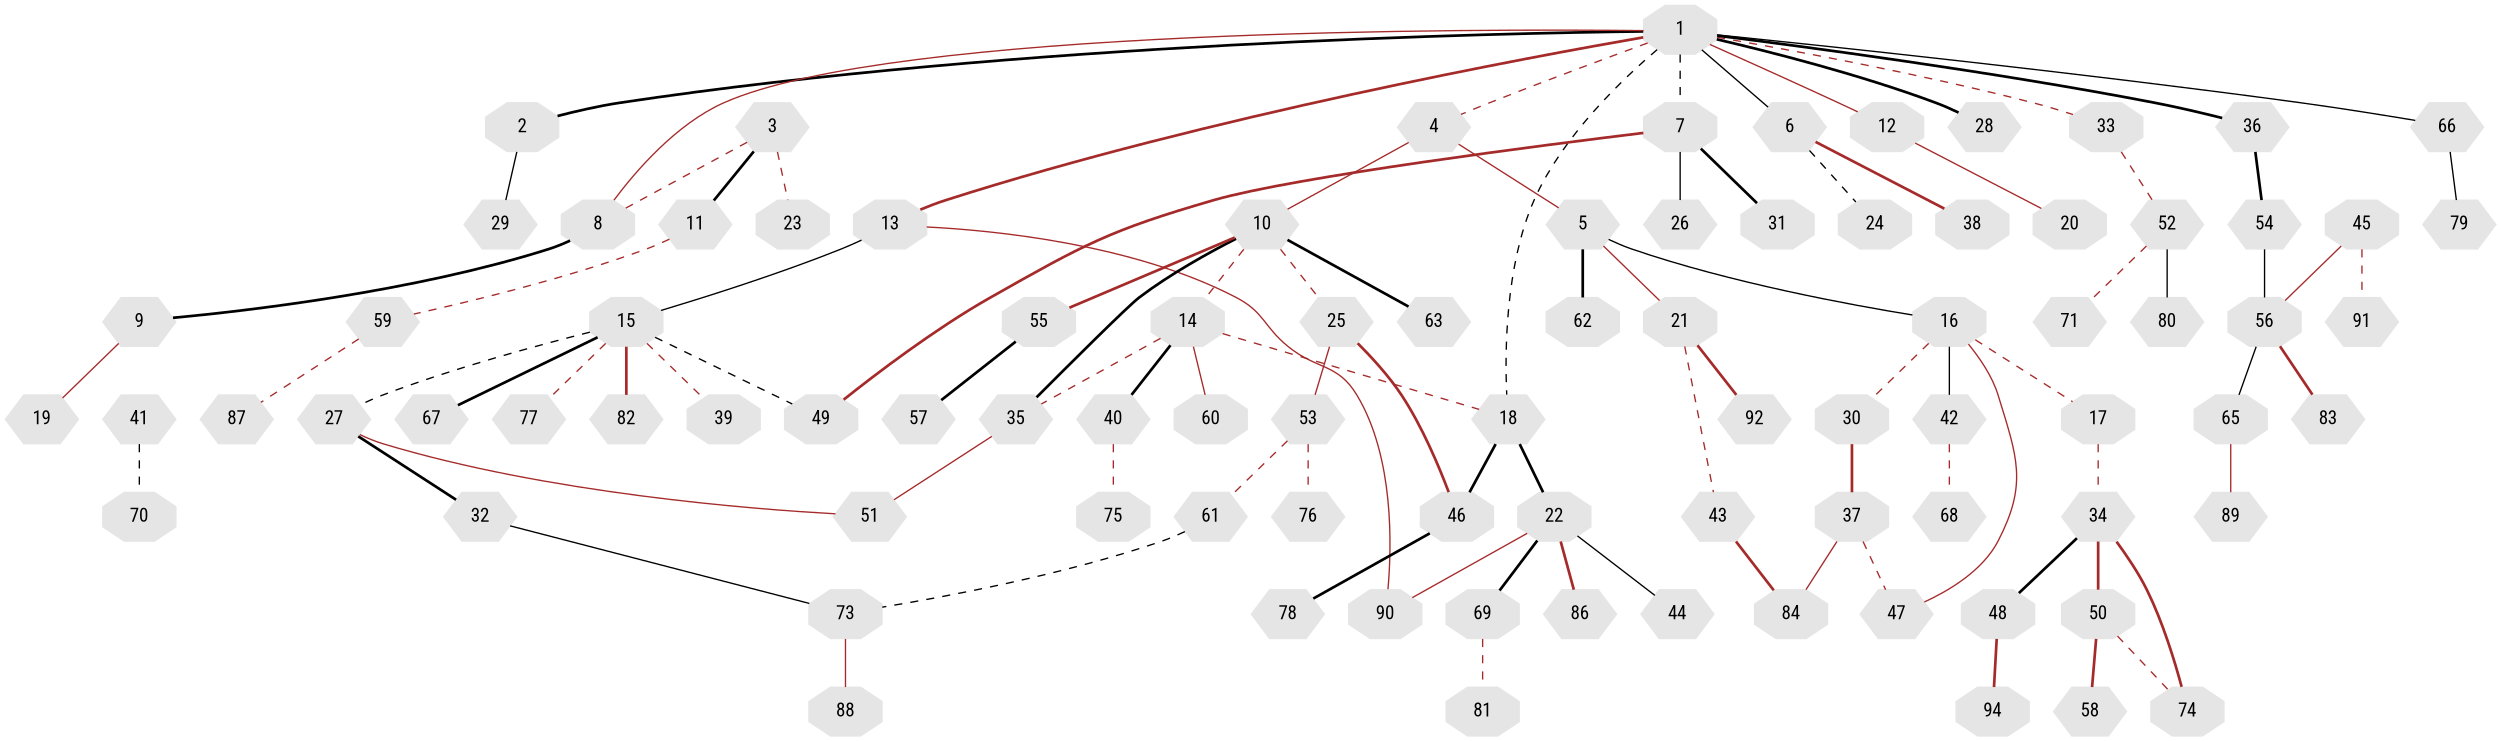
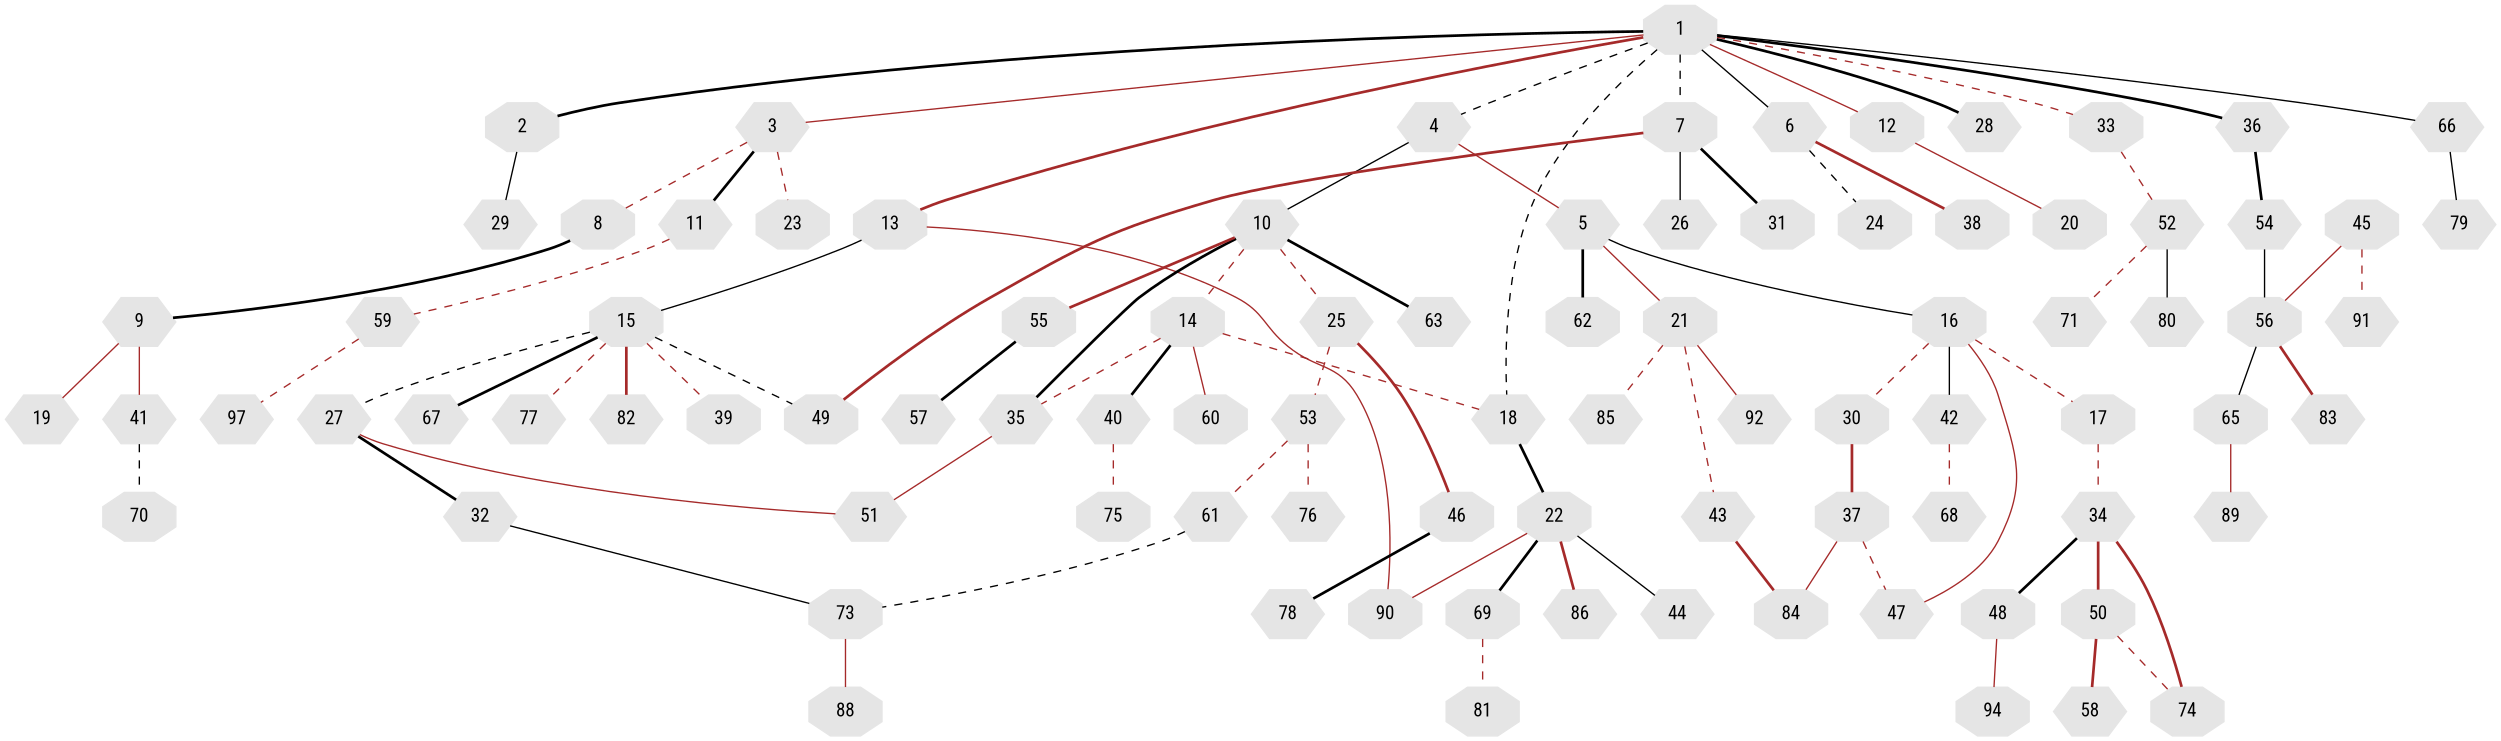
edge "1" -- "8": now "1" -- "3"
edge "1" -- "4": color brown -> black
edge "4" -- "10": color brown -> black
edge "21" -- "92": style bold -> solid
edge "9" -- "41": added
edge "25" -- "53": style solid -> dashed
node "87": label "87" -> "97"
node "85": added
edge "18" -- "46": removed
edge "48" -- "94": style bold -> solid
